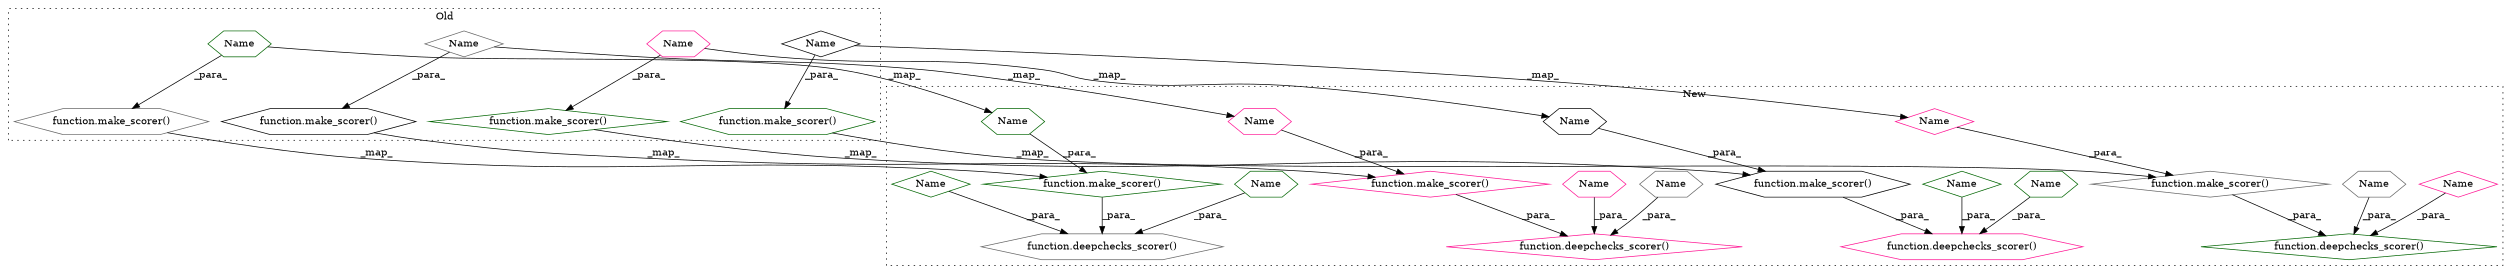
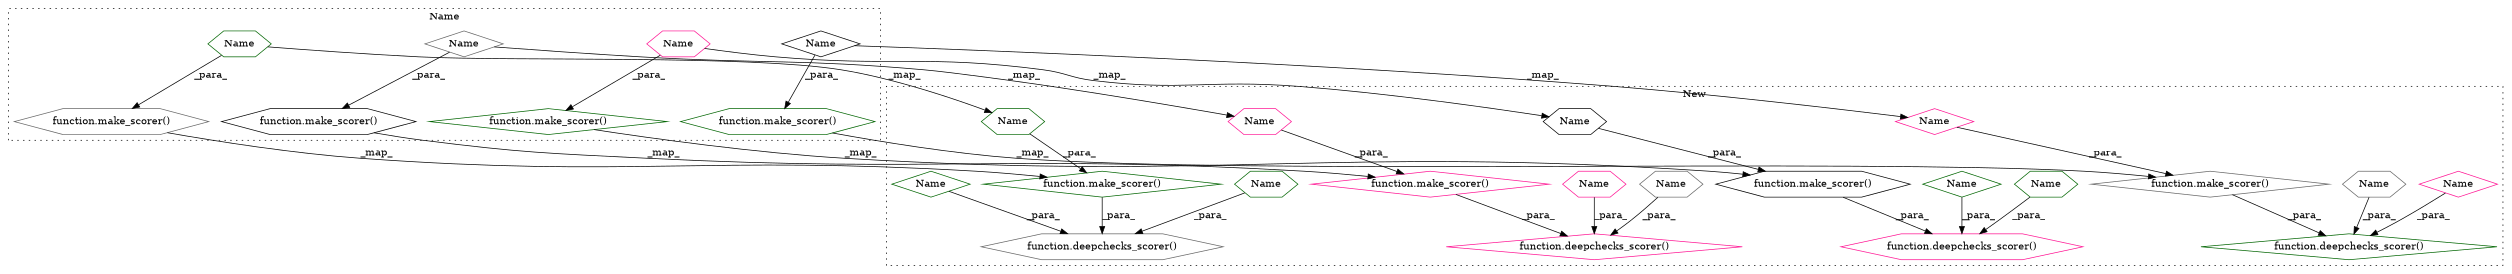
cluster "Old": label "Old" -> "Name"
